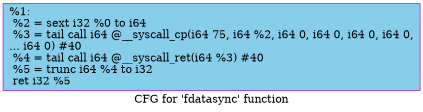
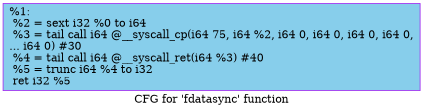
node "%1:": text "... i64 0) #40" -> "... i64 0) #30"
